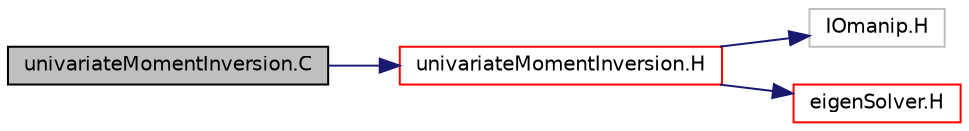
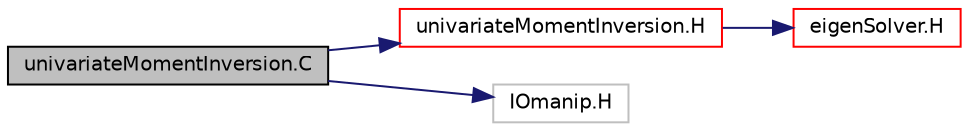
edge "univariateMomentInversion.H" -> "IOmanip.H": now "univariateMomentInversion.C" -> "IOmanip.H"
